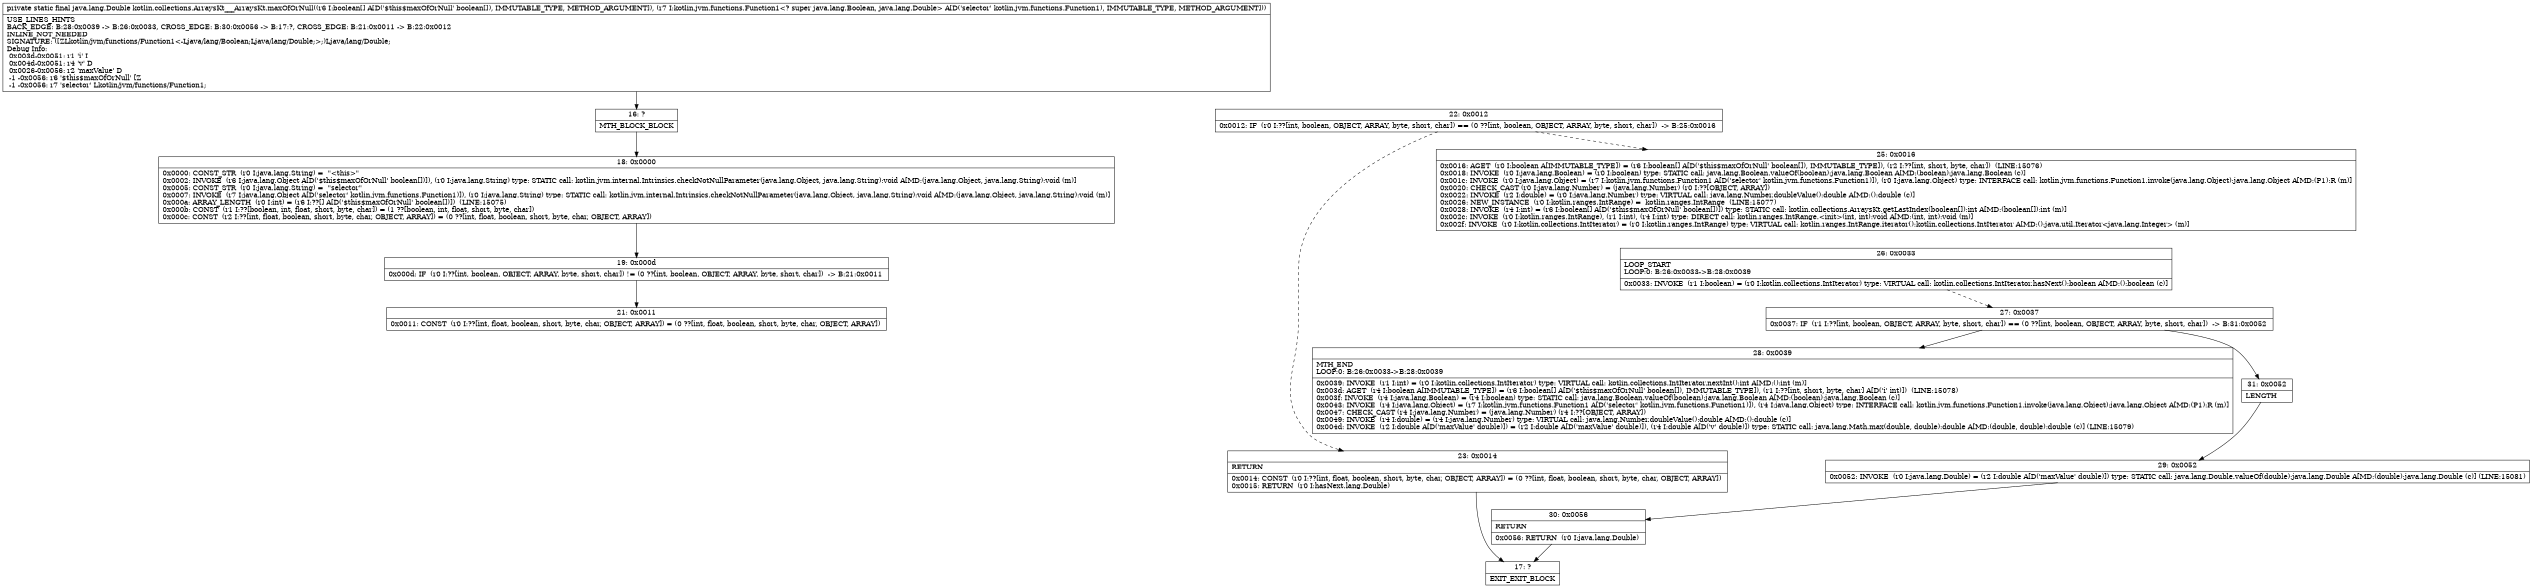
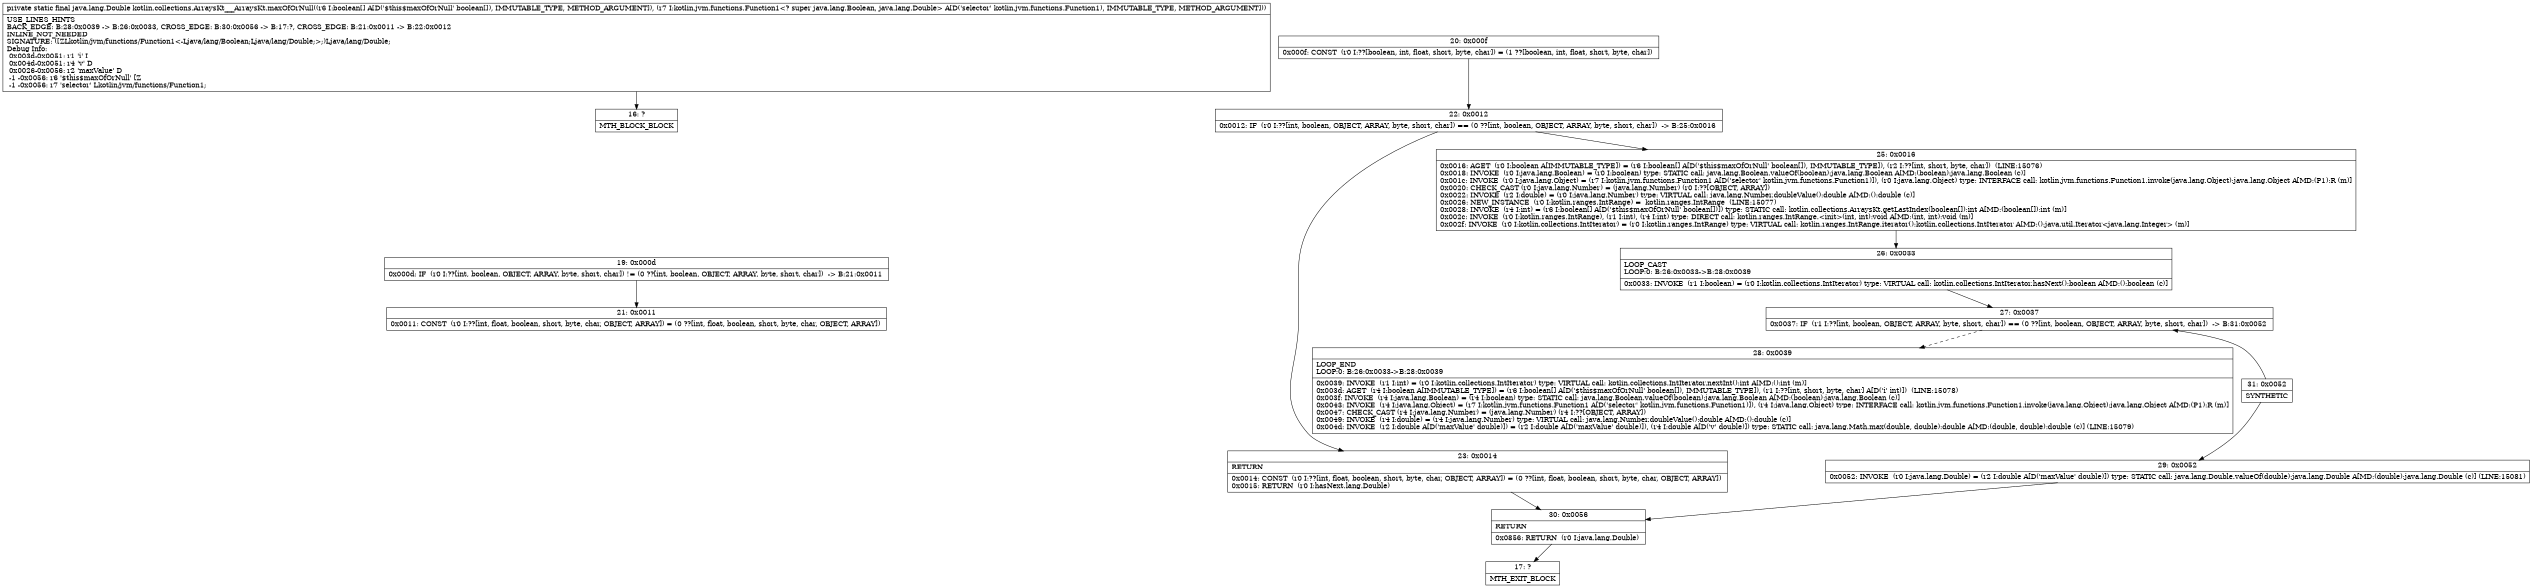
node "20: 0x000f": added
edge "22: 0x0012" -> "25: 0x0016": style dashed -> solid
node "18: 0x0000": removed
edge "25: 0x0016" -> "26: 0x0033": added
node "26: 0x0033": text "LOOP_START" -> "LOOP_CAST"
edge "22: 0x0012" -> "23: 0x0014": style dashed -> solid
edge "26: 0x0033" -> "27: 0x0037": style dashed -> solid
edge "27: 0x0037" -> "28: 0x0039": style solid -> dashed
edge "27: 0x0037" -> "31: 0x0052": reversed
node "28: 0x0039": text "MTH_END" -> "LOOP_END"
node "31: 0x0052": text "LENGTH" -> "SYNTHETIC"
edge "23: 0x0014" -> "17: ?": now "23: 0x0014" -> "30: 0x0056"
node "30: 0x0056": text "0x0056: RETURN  (r0 I:java.lang.Double)" -> "0x0856: RETURN  (r0 I:java.lang.Double)"
node "17: ?": text "EXIT_EXIT_BLOCK" -> "MTH_EXIT_BLOCK"
